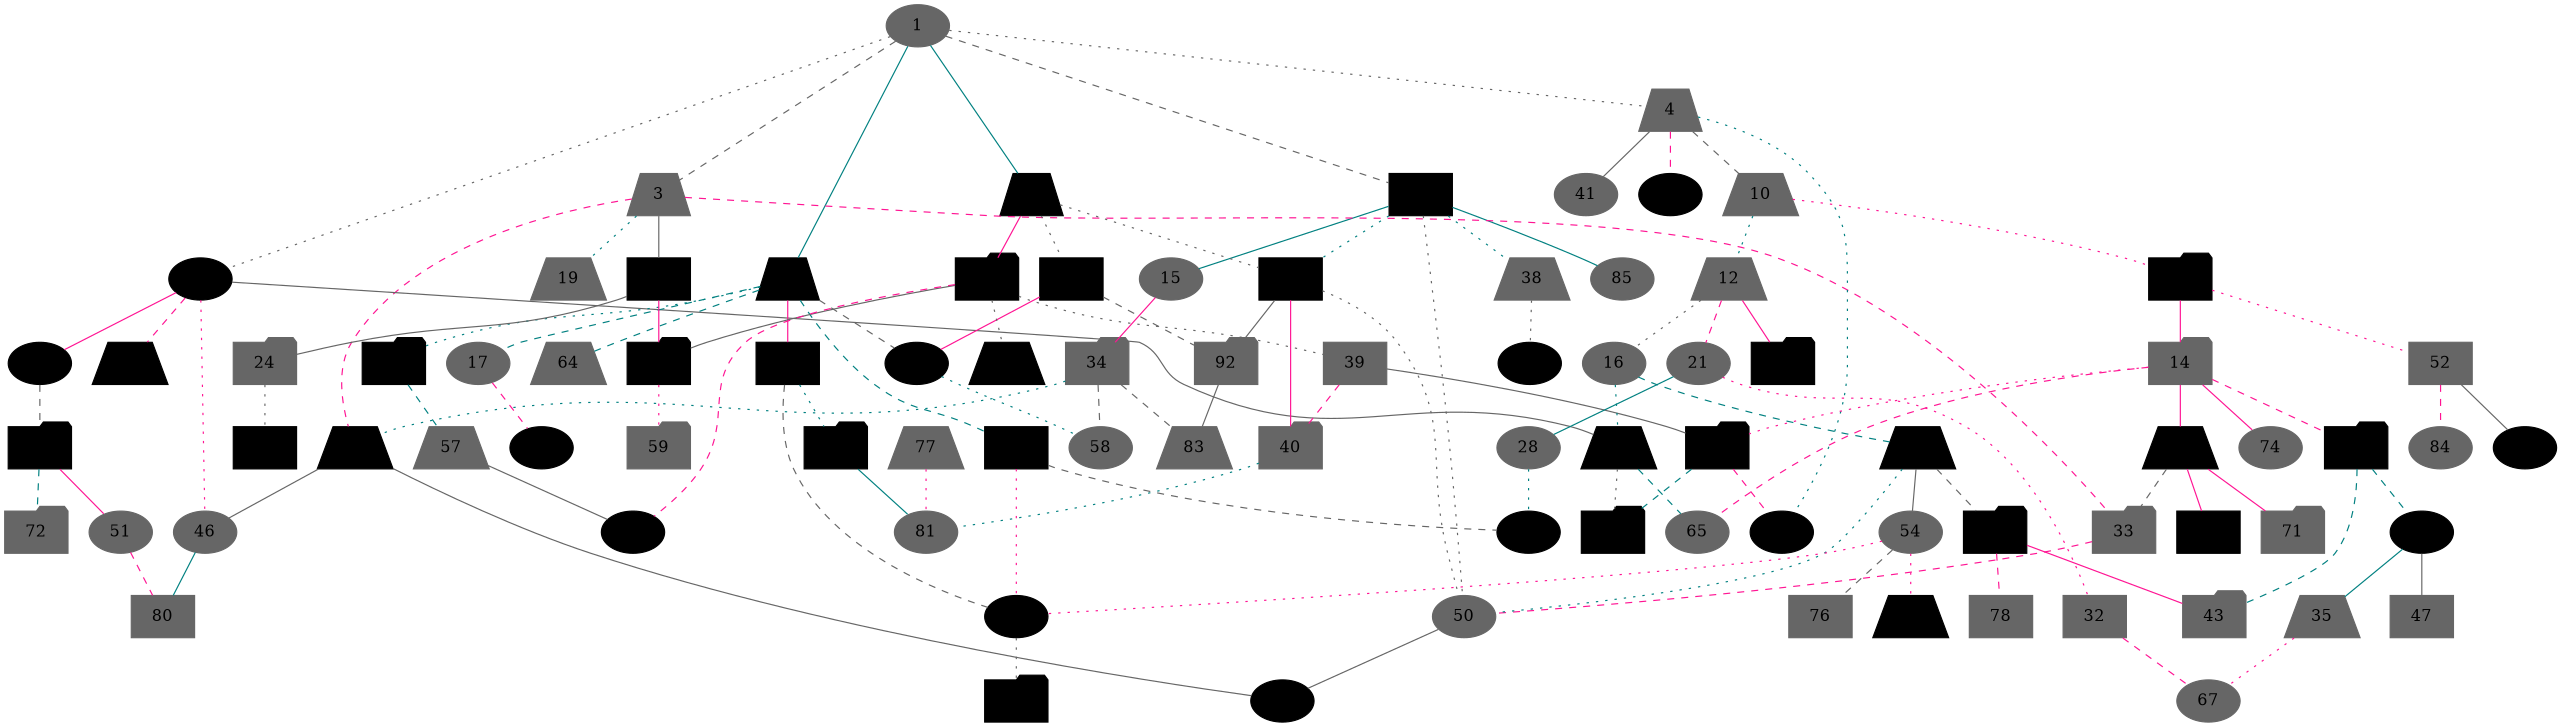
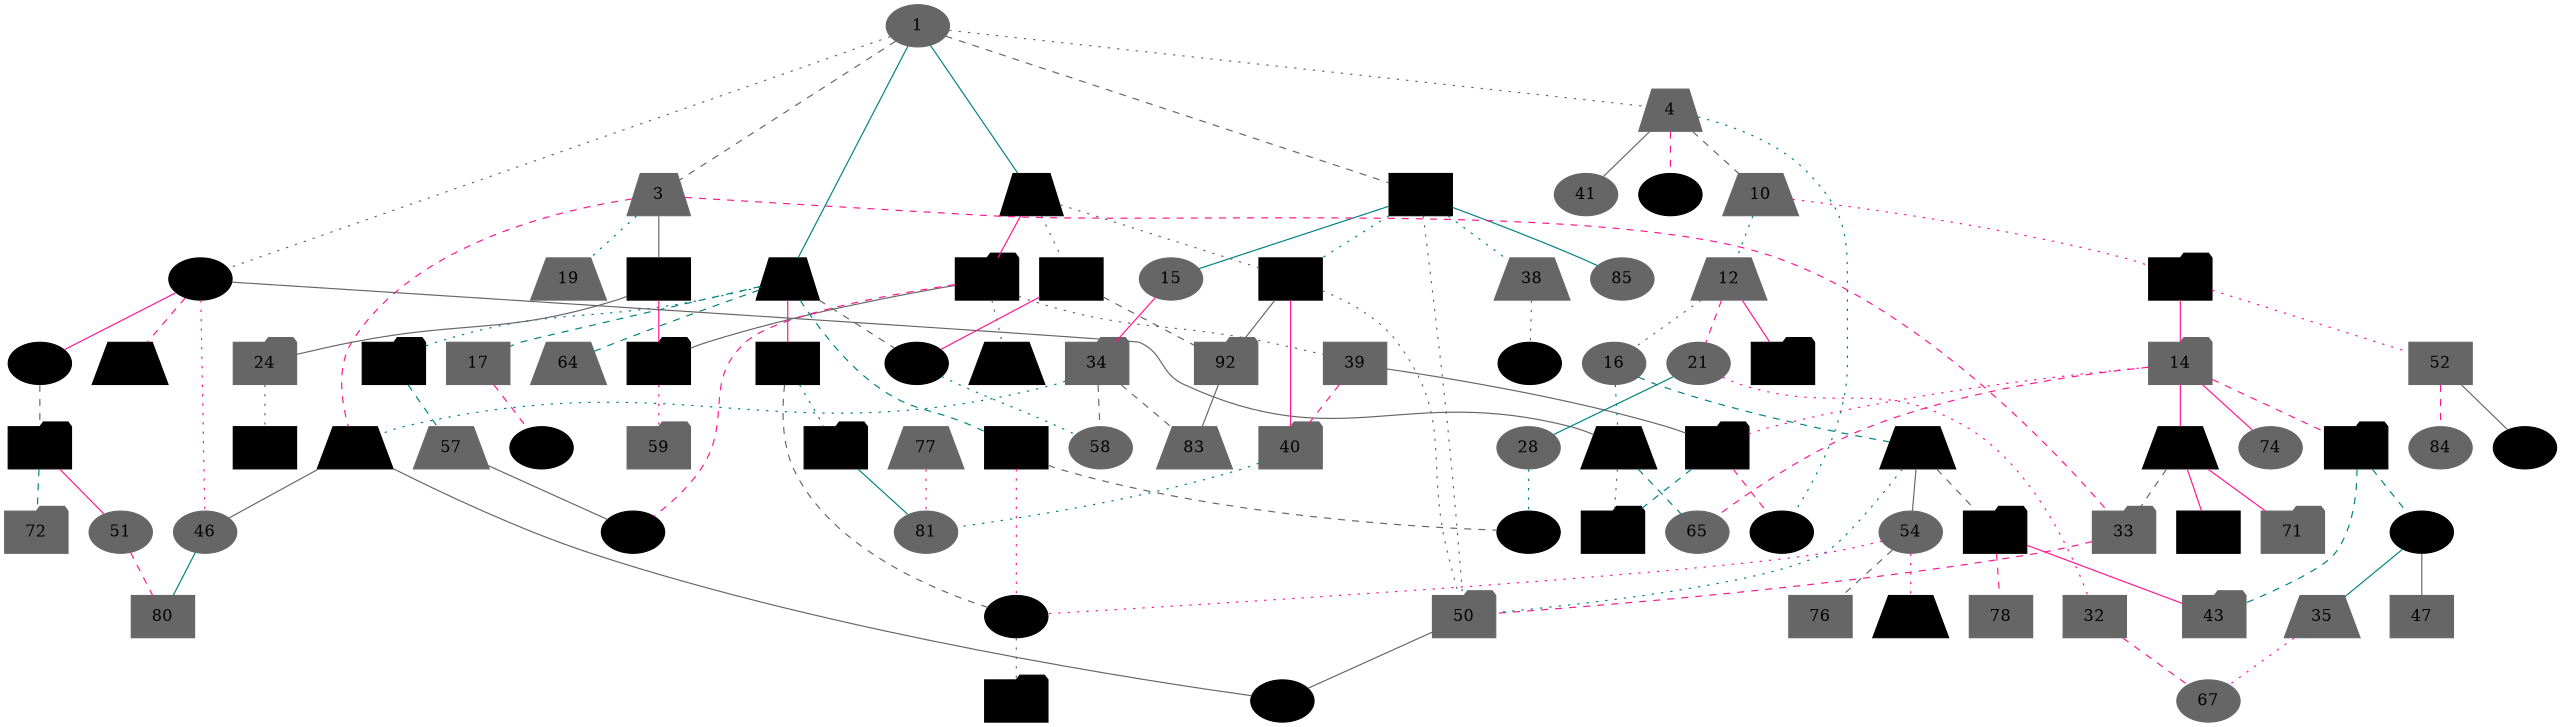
node "17": shape ellipse -> box
node "50": shape ellipse -> folder
